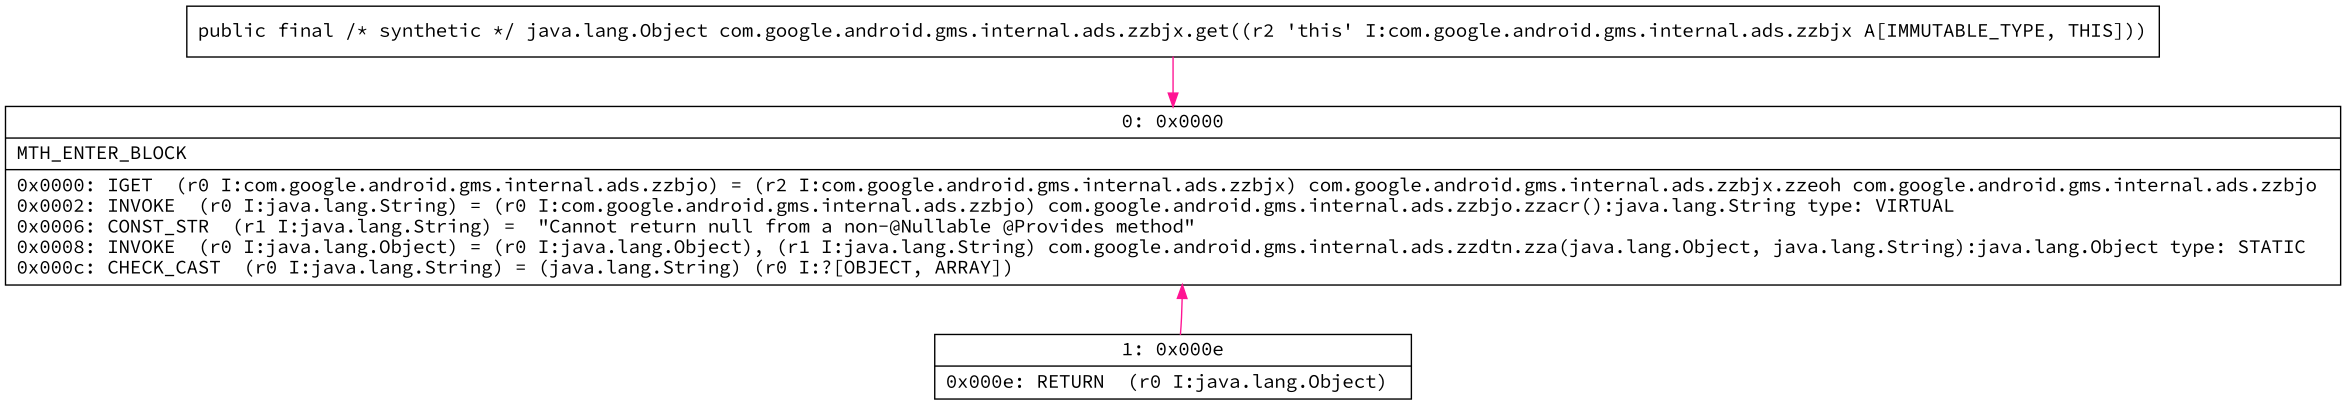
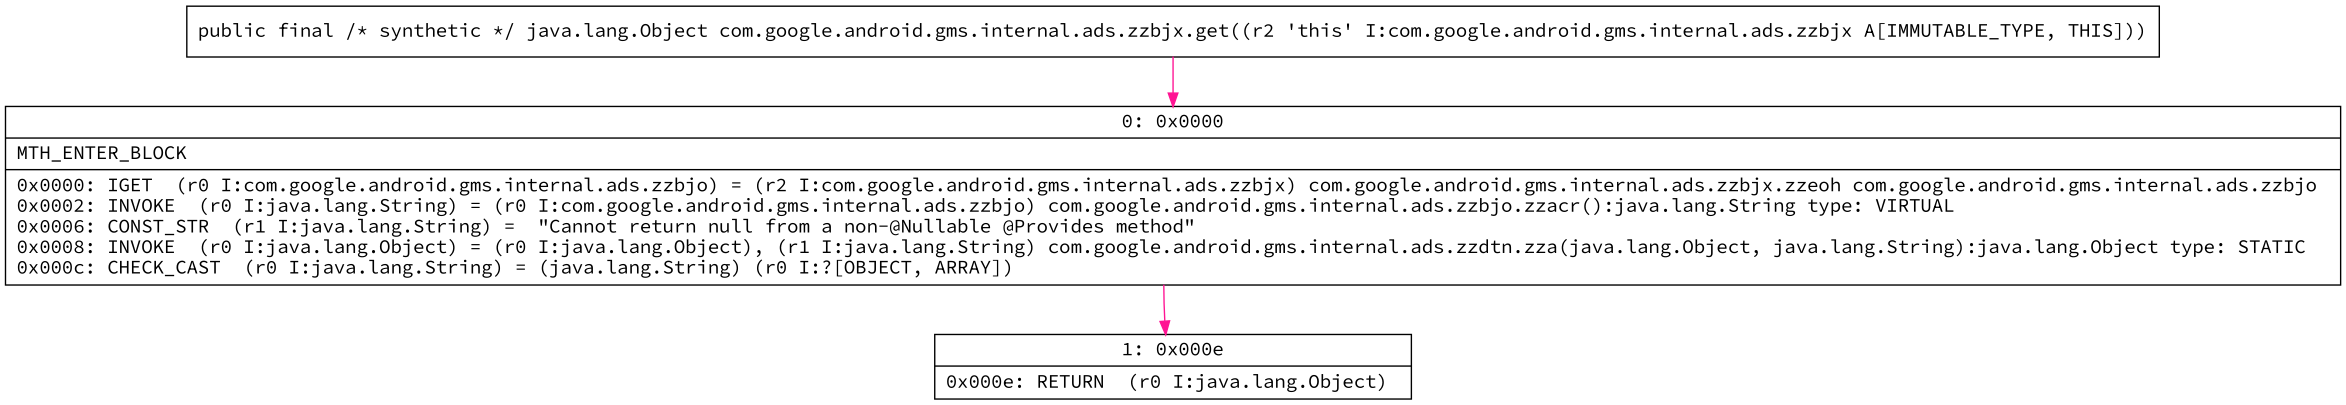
edge "1: 0x000e" -> "0: 0x0000": reversed
